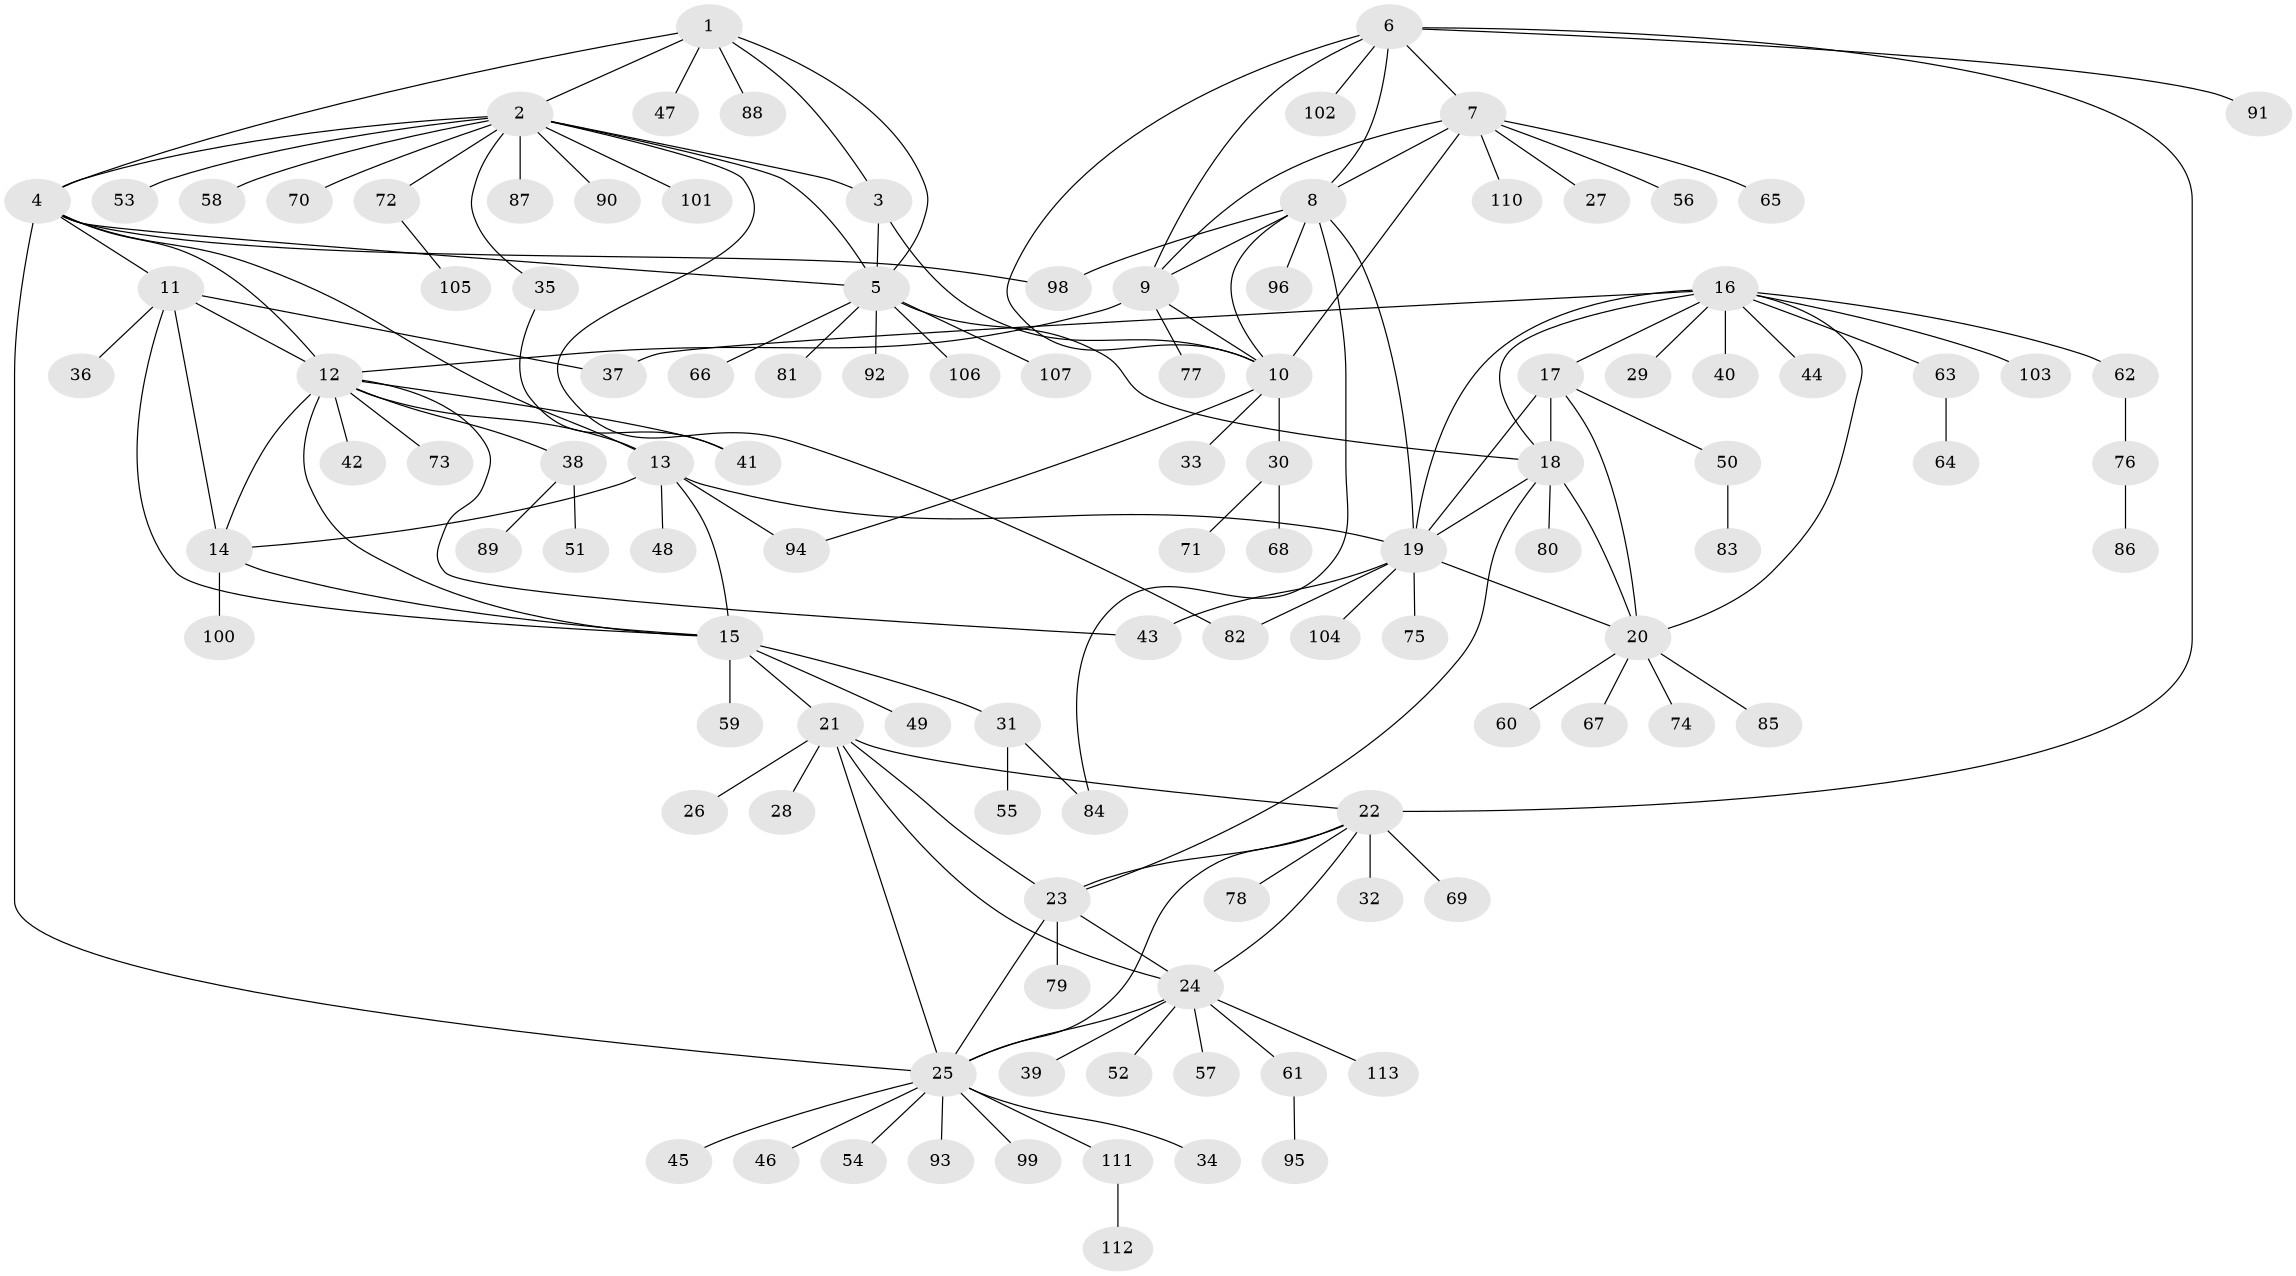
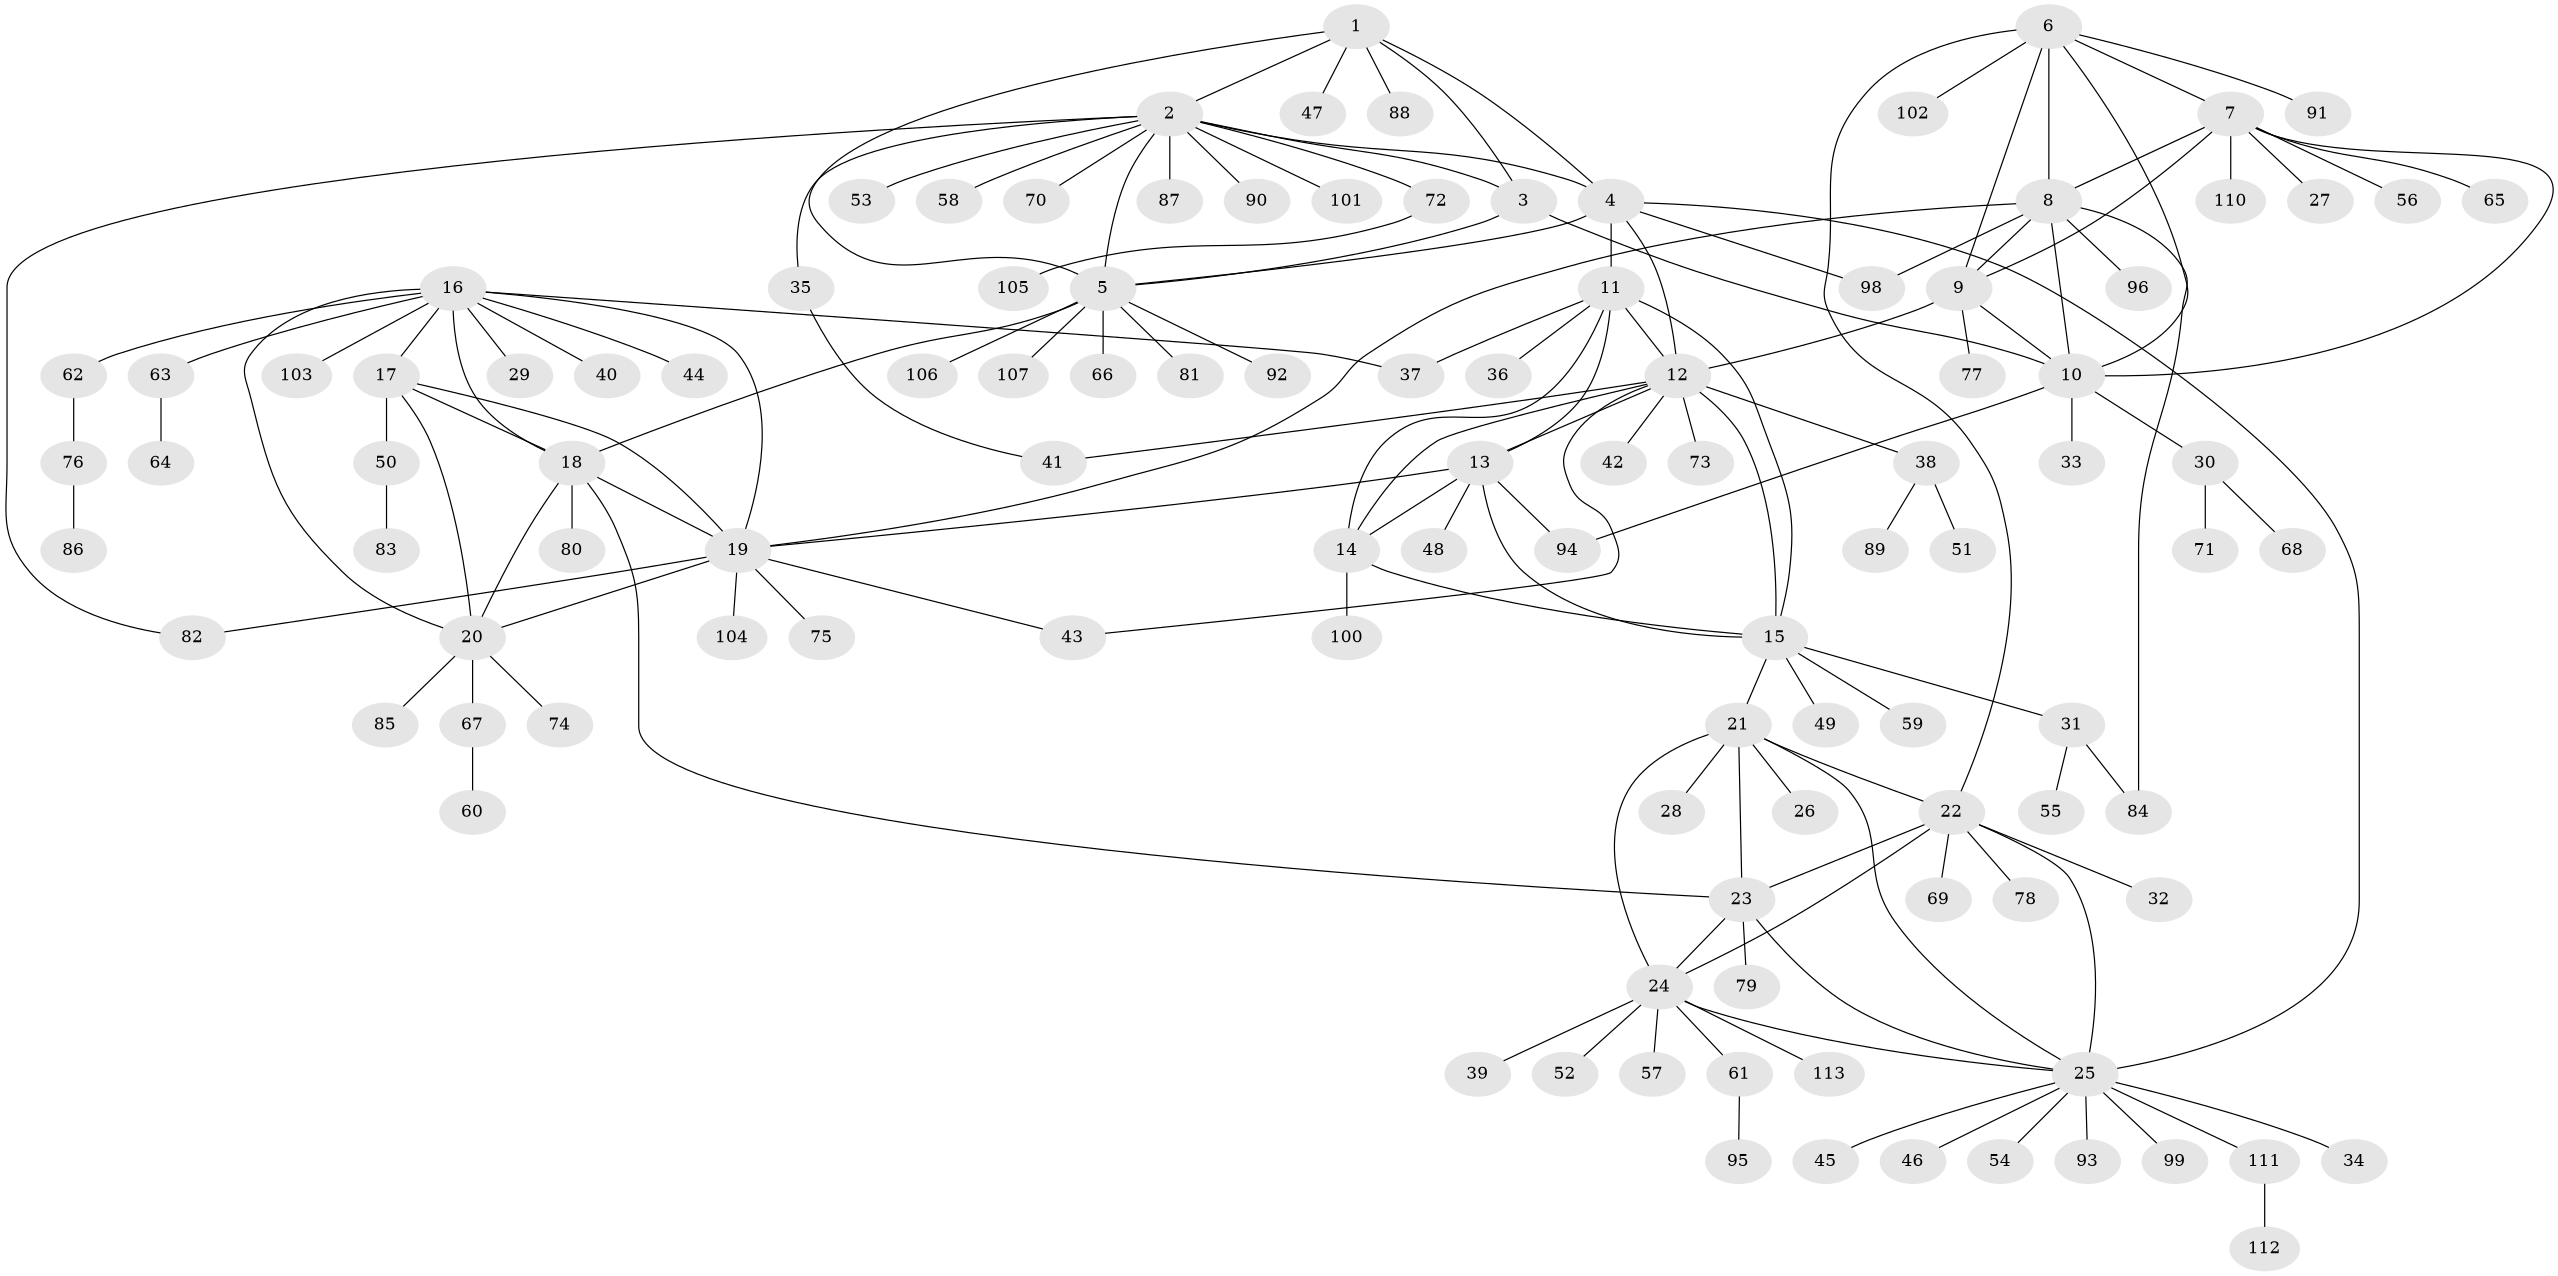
edge "4" -- "13": now "11" -- "13"
edge "20" -- "60": now "67" -- "60"
